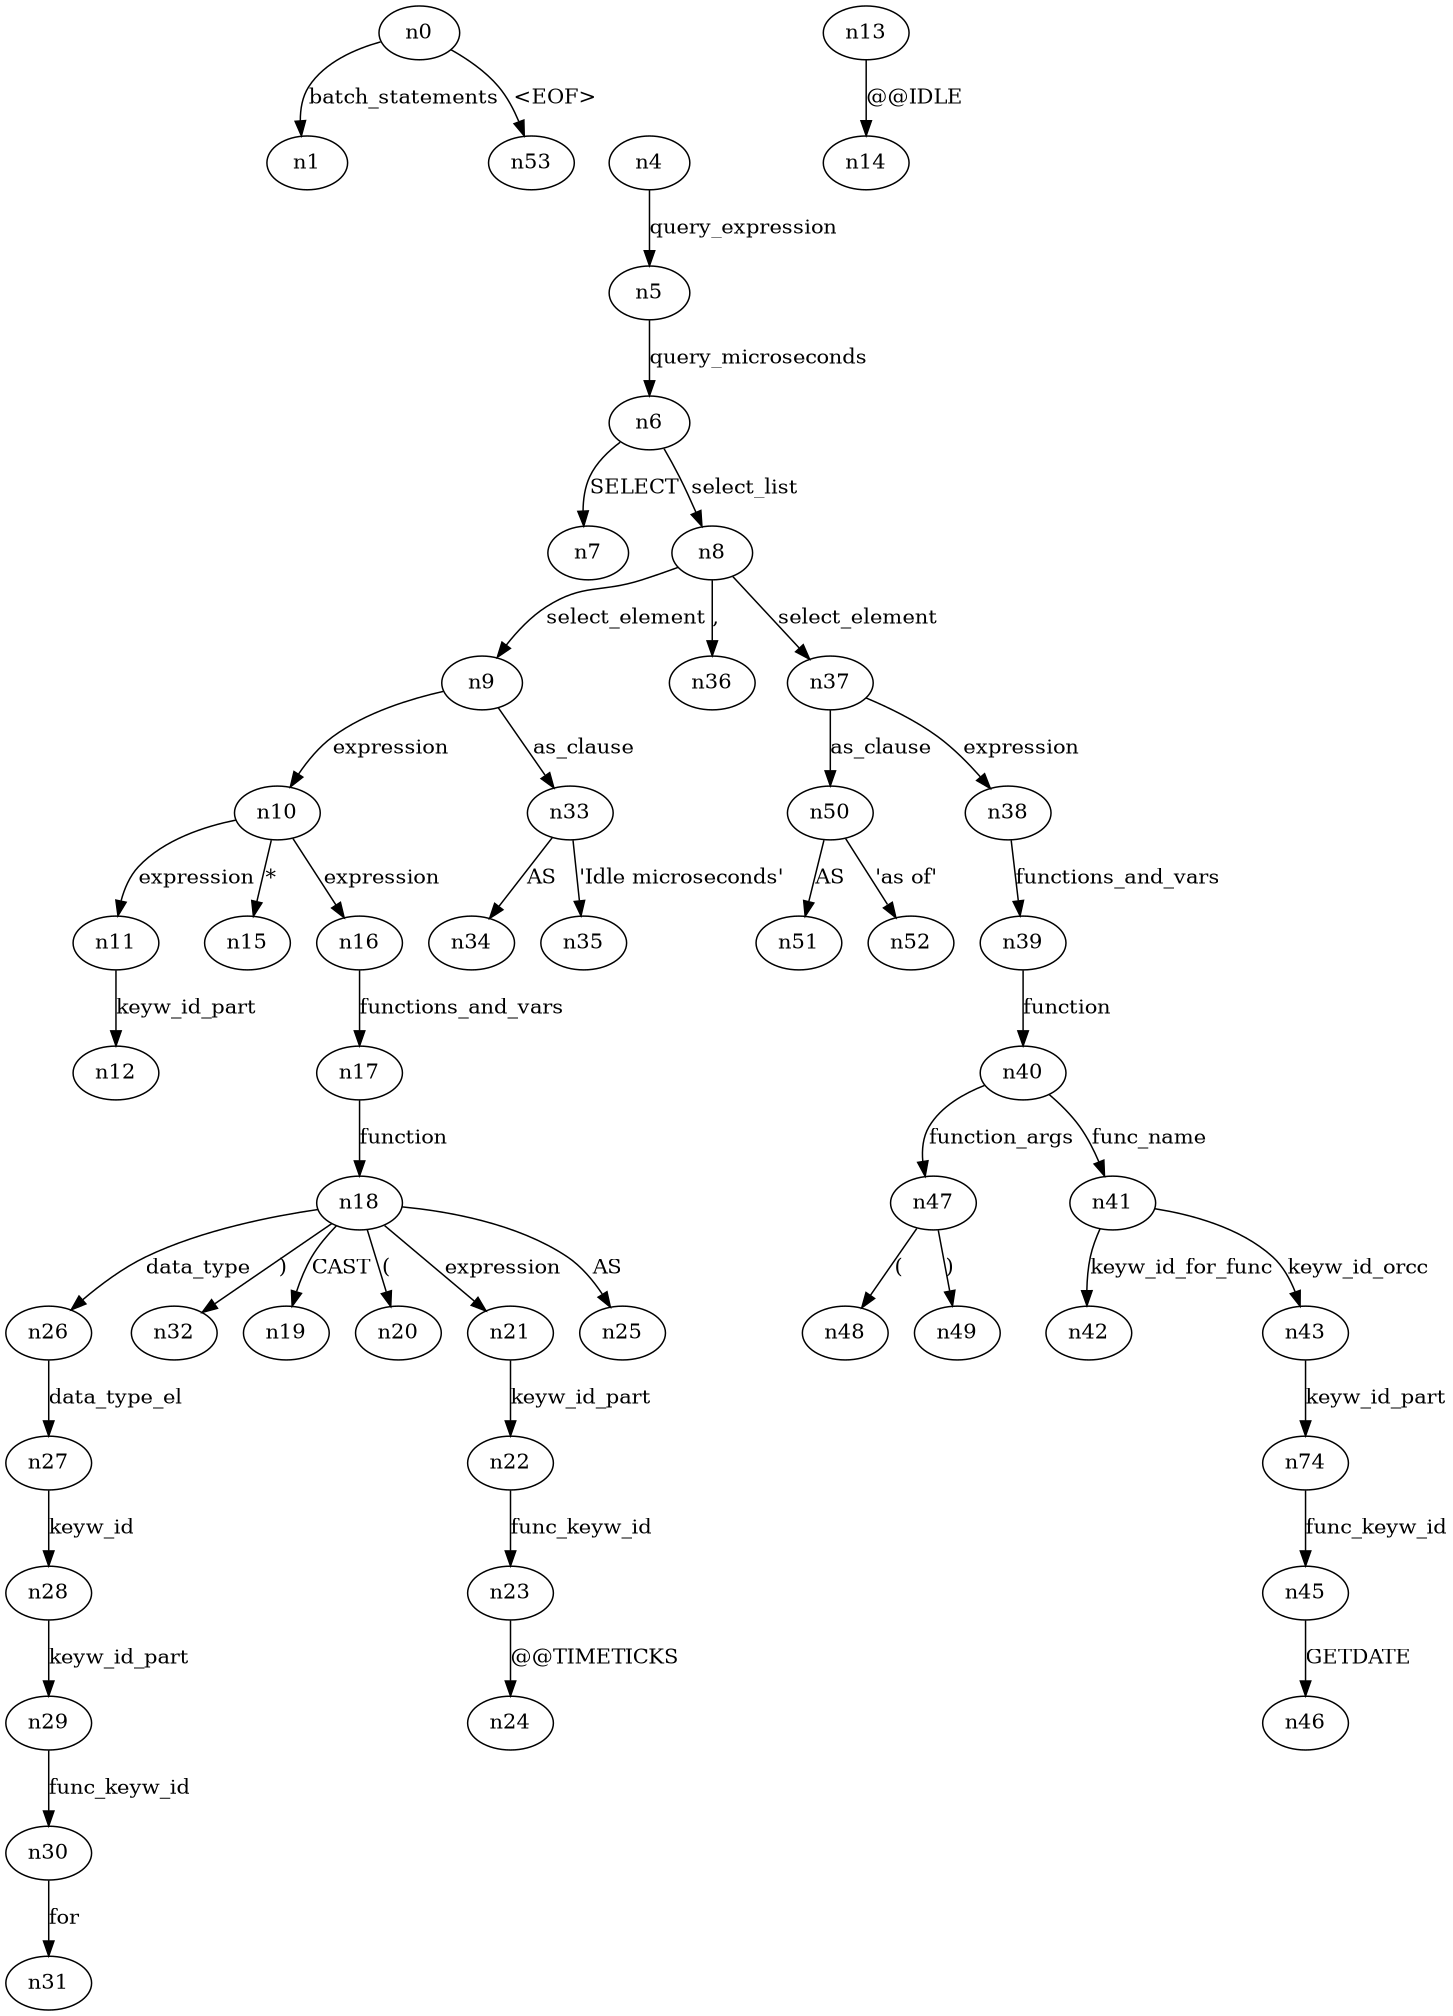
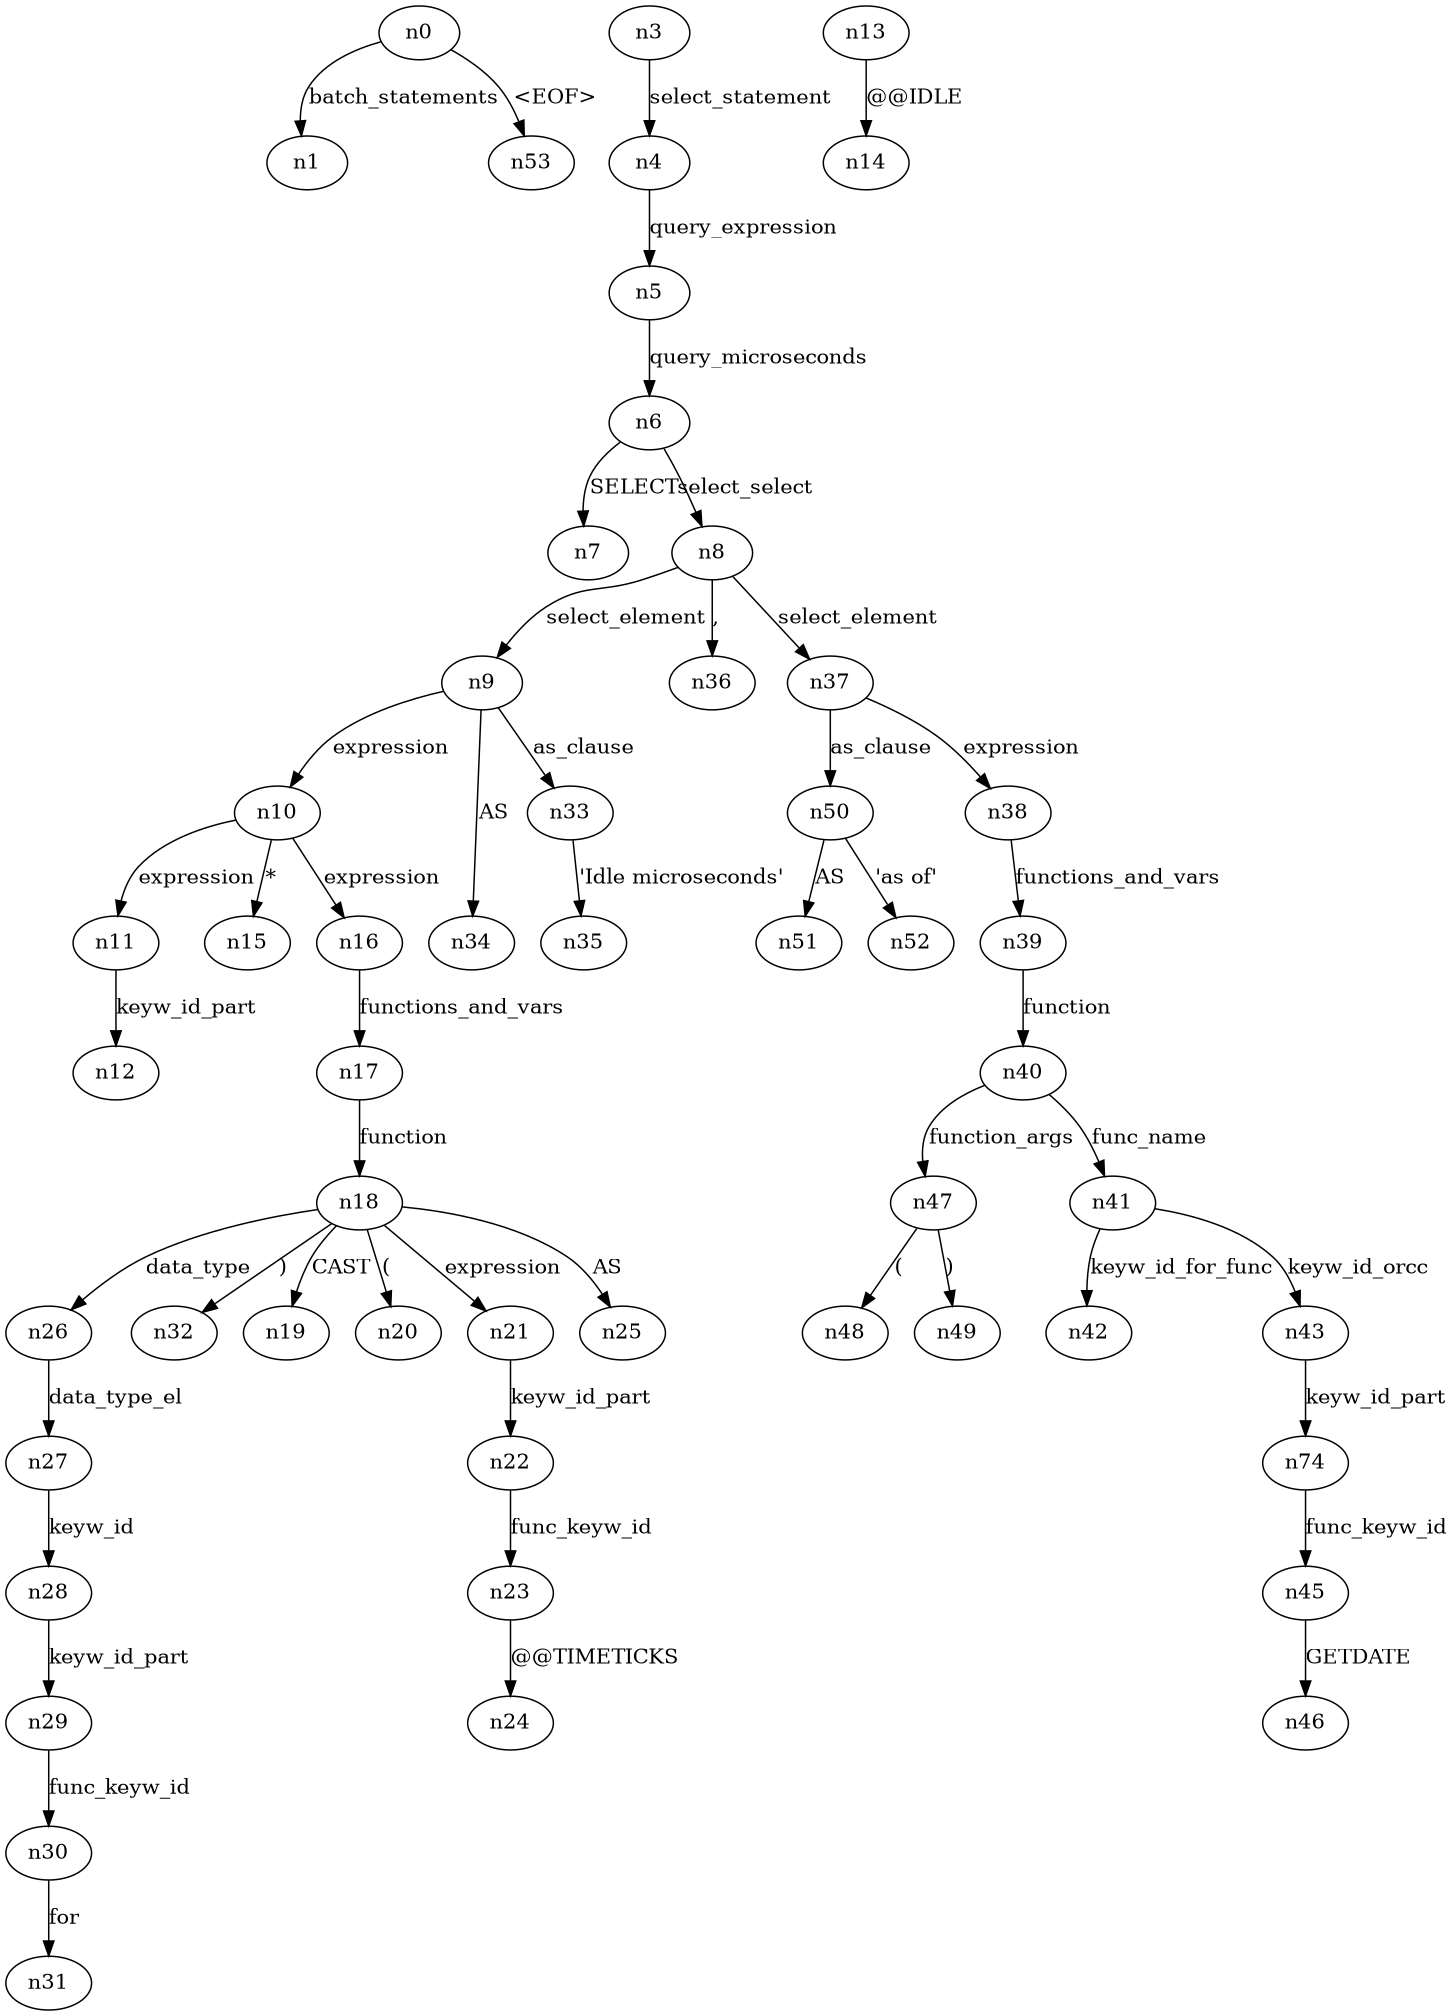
node "n3": added
edge "n6" -> "n8": label "select_list" -> "select_select"
edge "n33" -> "n34": now "n9" -> "n34"
